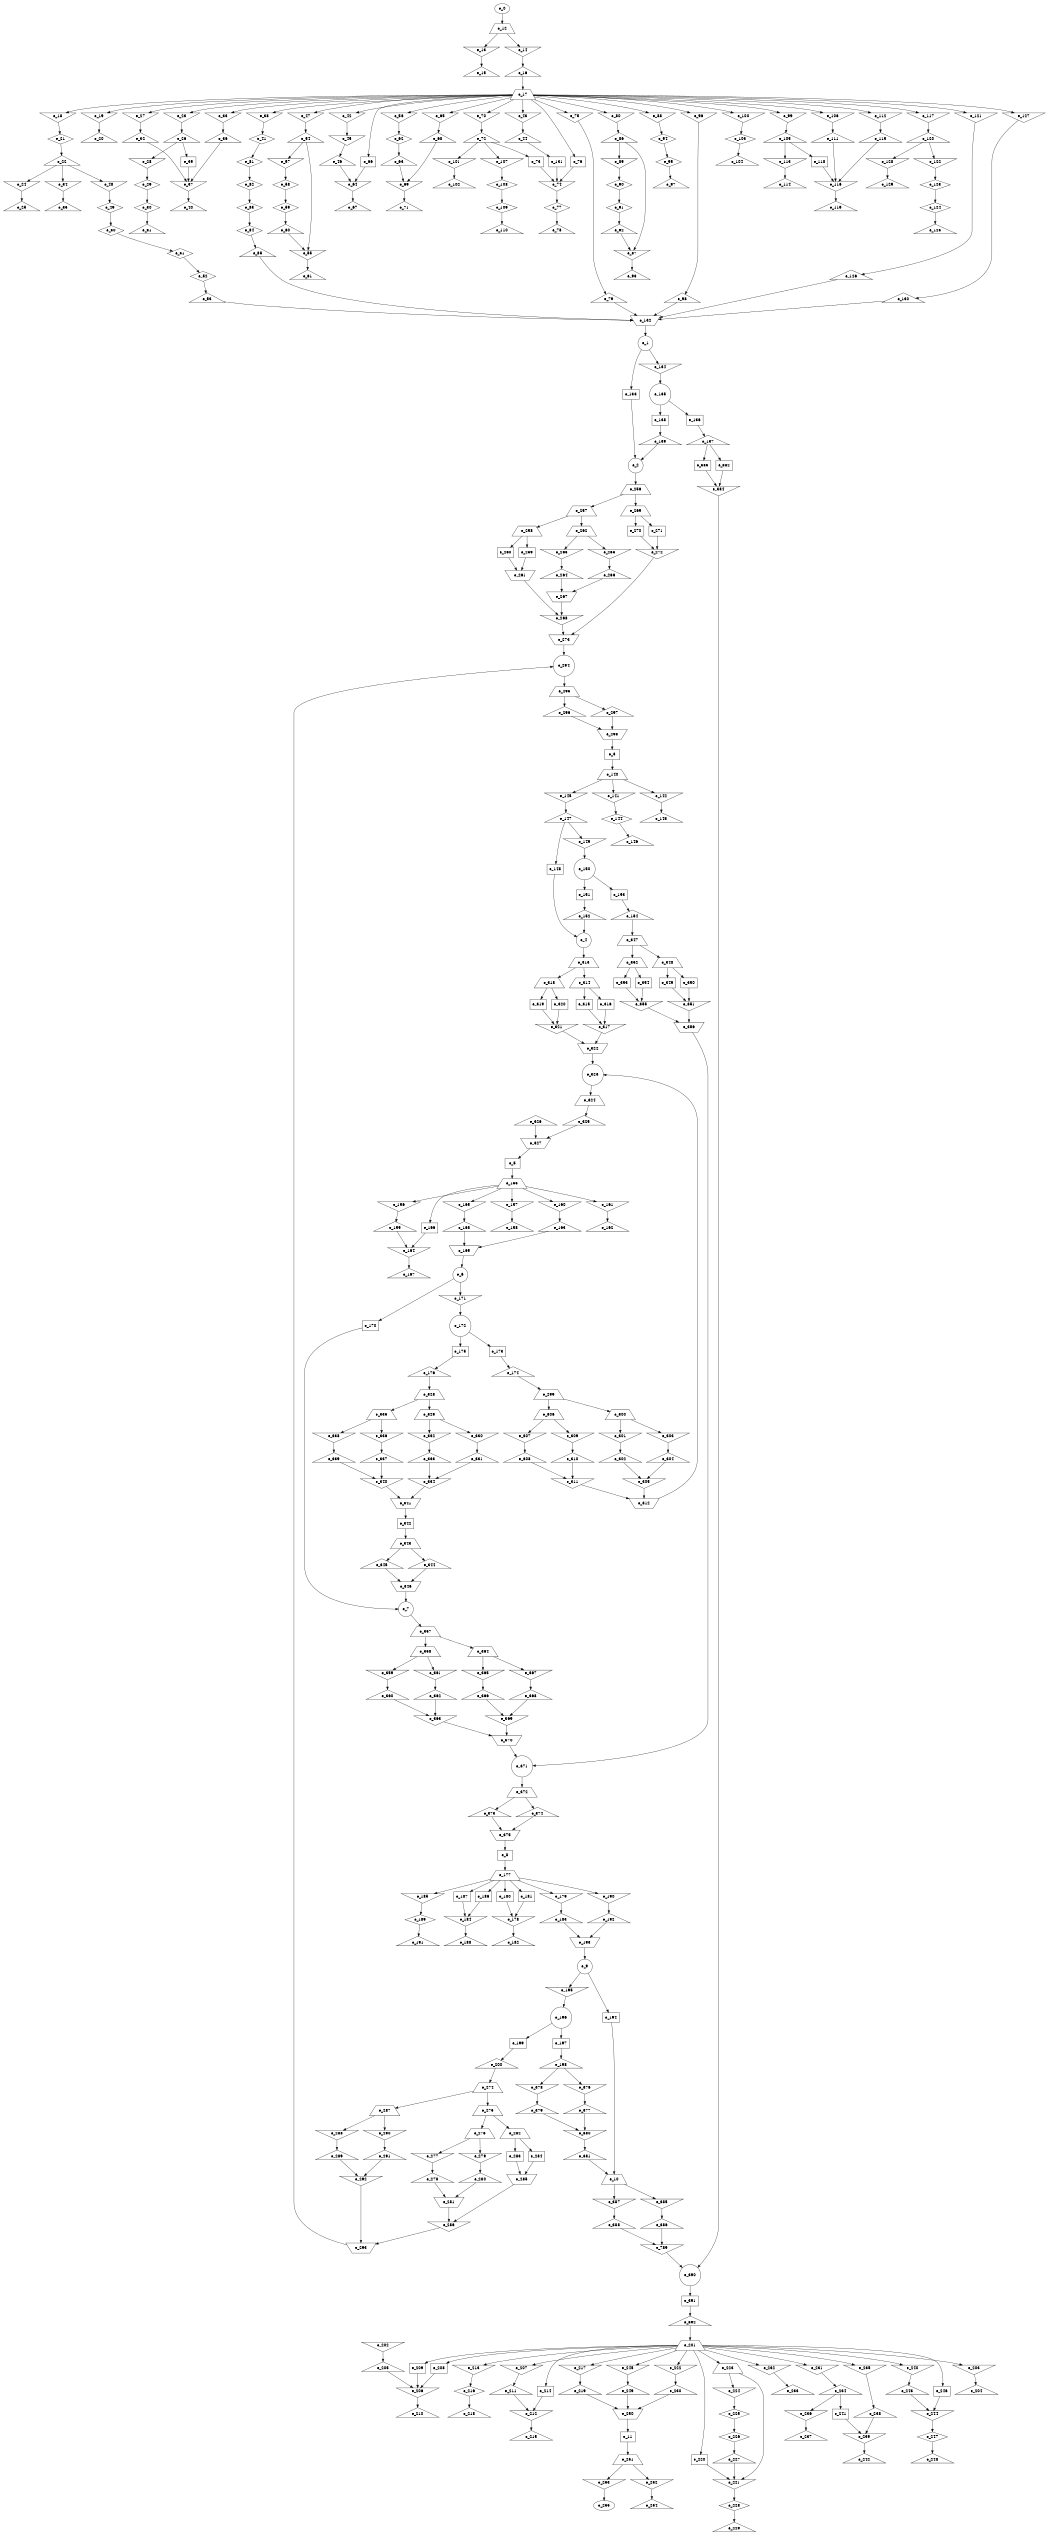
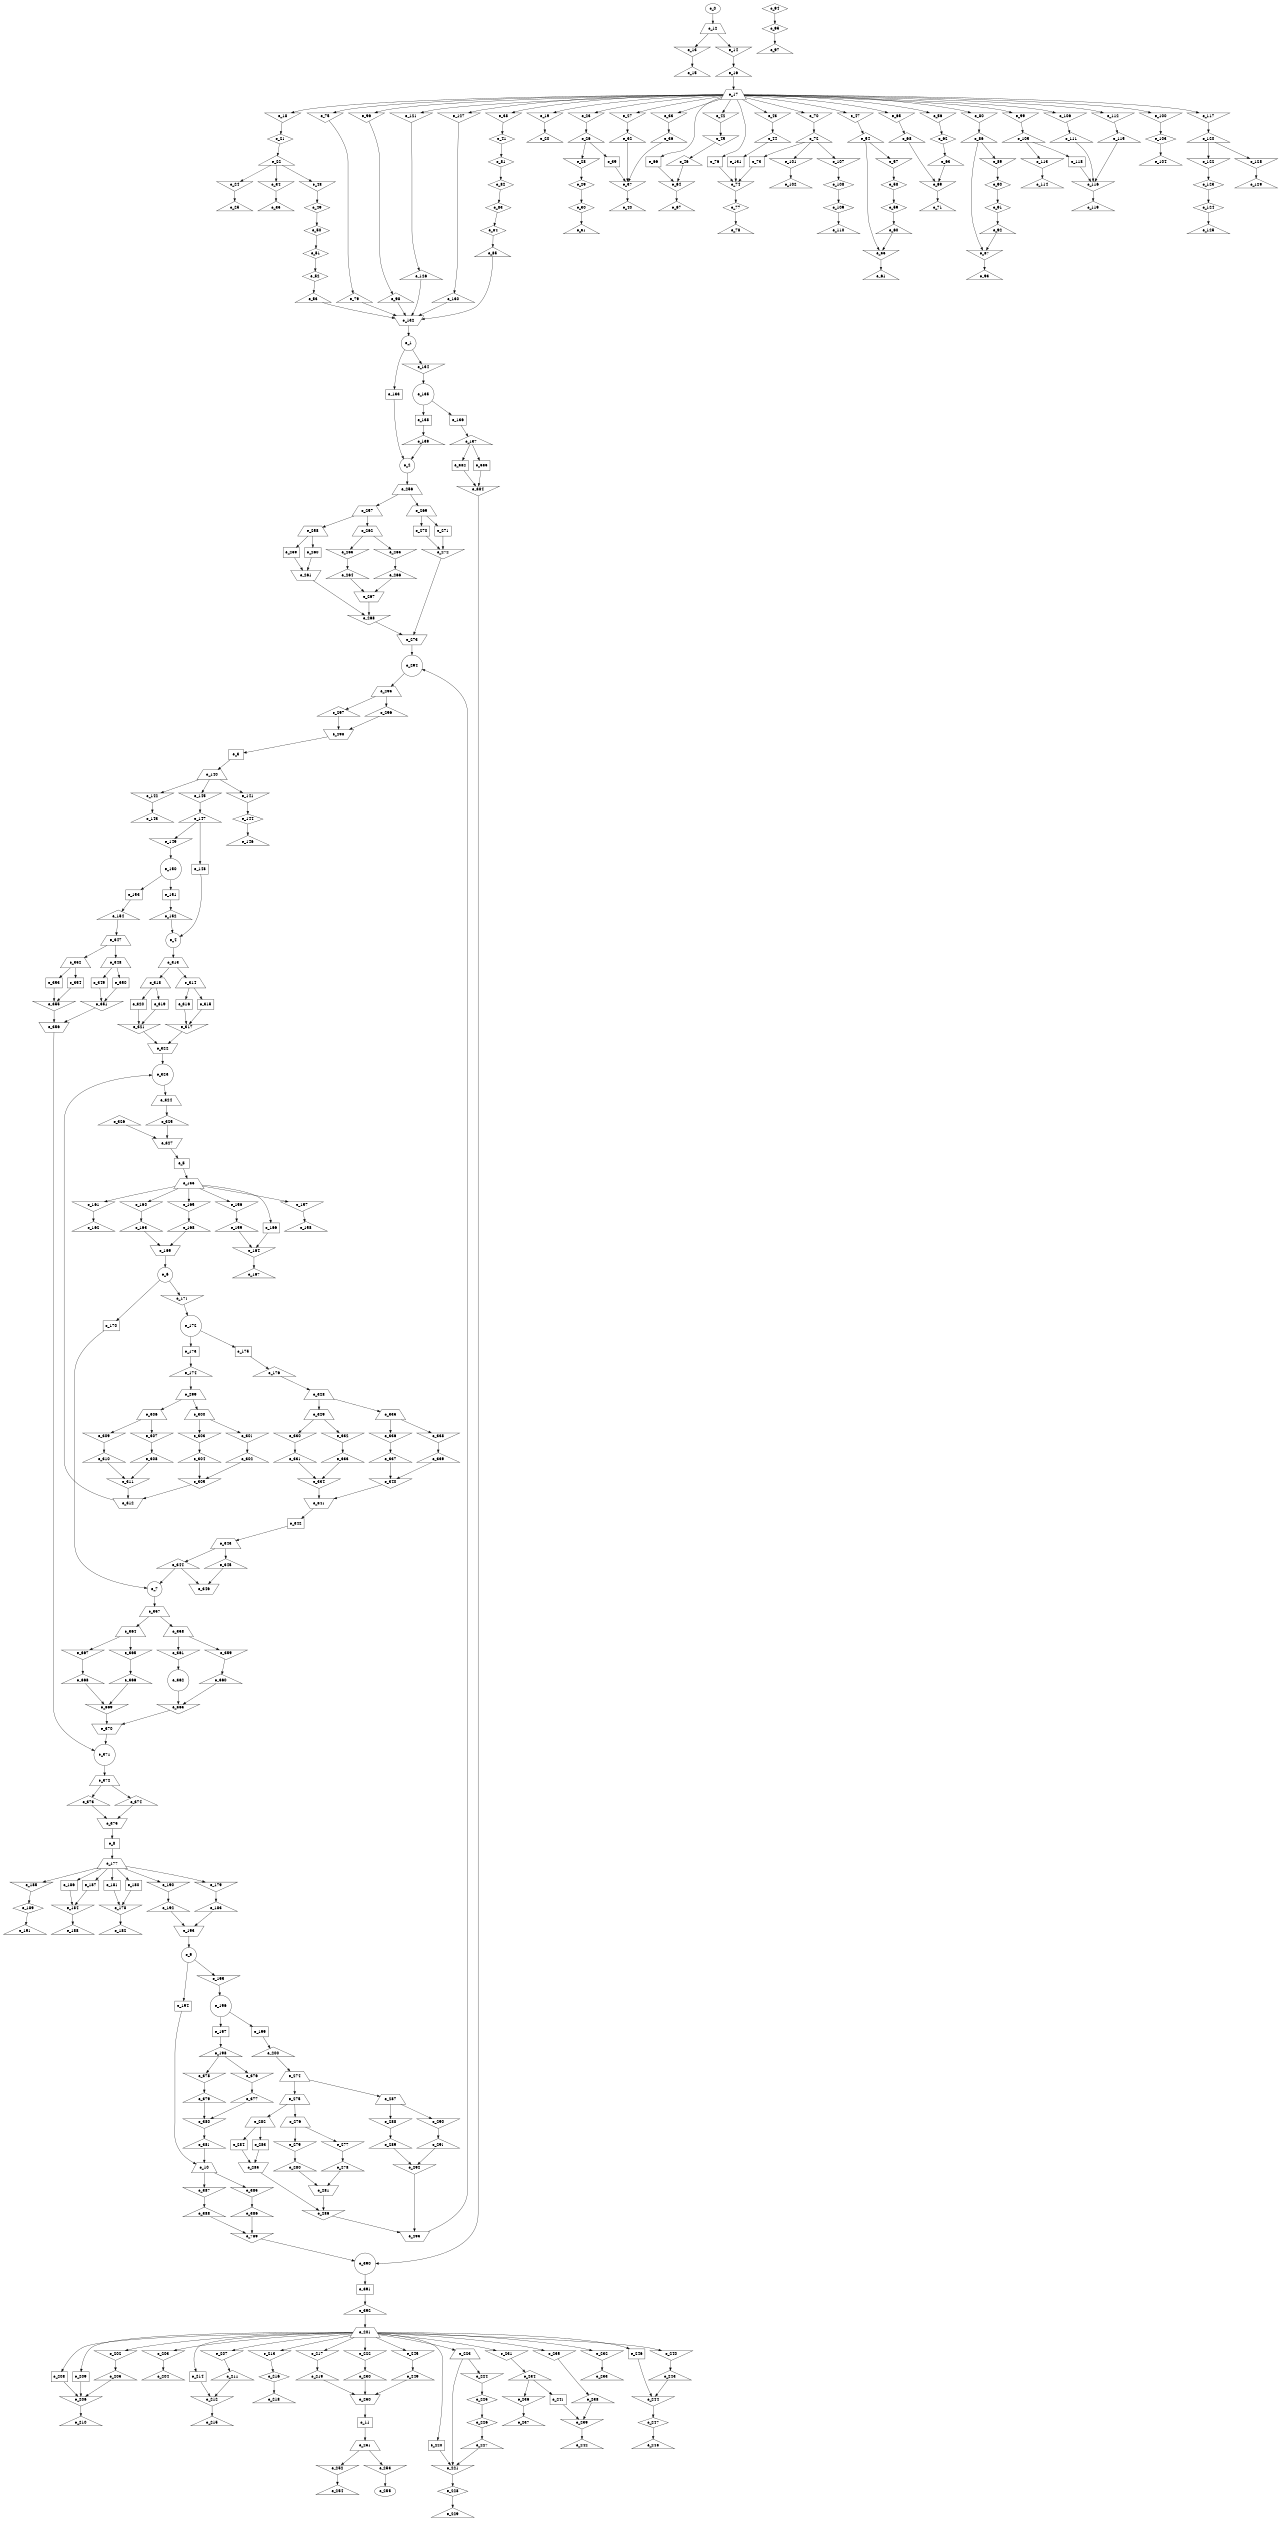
node "e_88": removed
edge "e_346" -> "e_7": now "e_344" -> "e_7"
node "e_362": shape triangle -> circle
edge "e_201" -> "e_202": added
